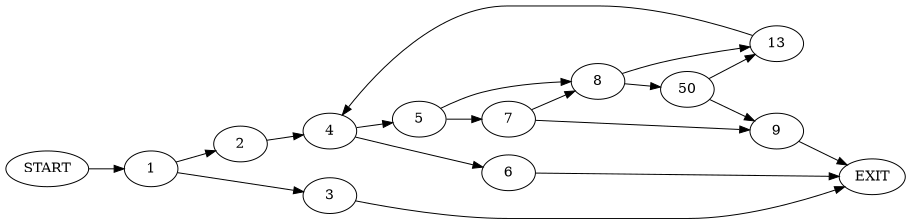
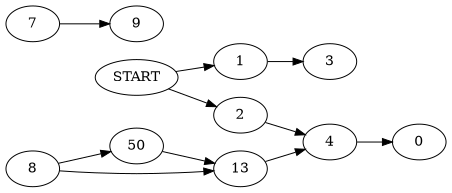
edge "7" -> "8": removed
edge "50" -> "9": removed
node "5": removed
edge "1" -> "2": now "START" -> "2"
node "6": label "6" -> "0"
node "EXIT": removed
